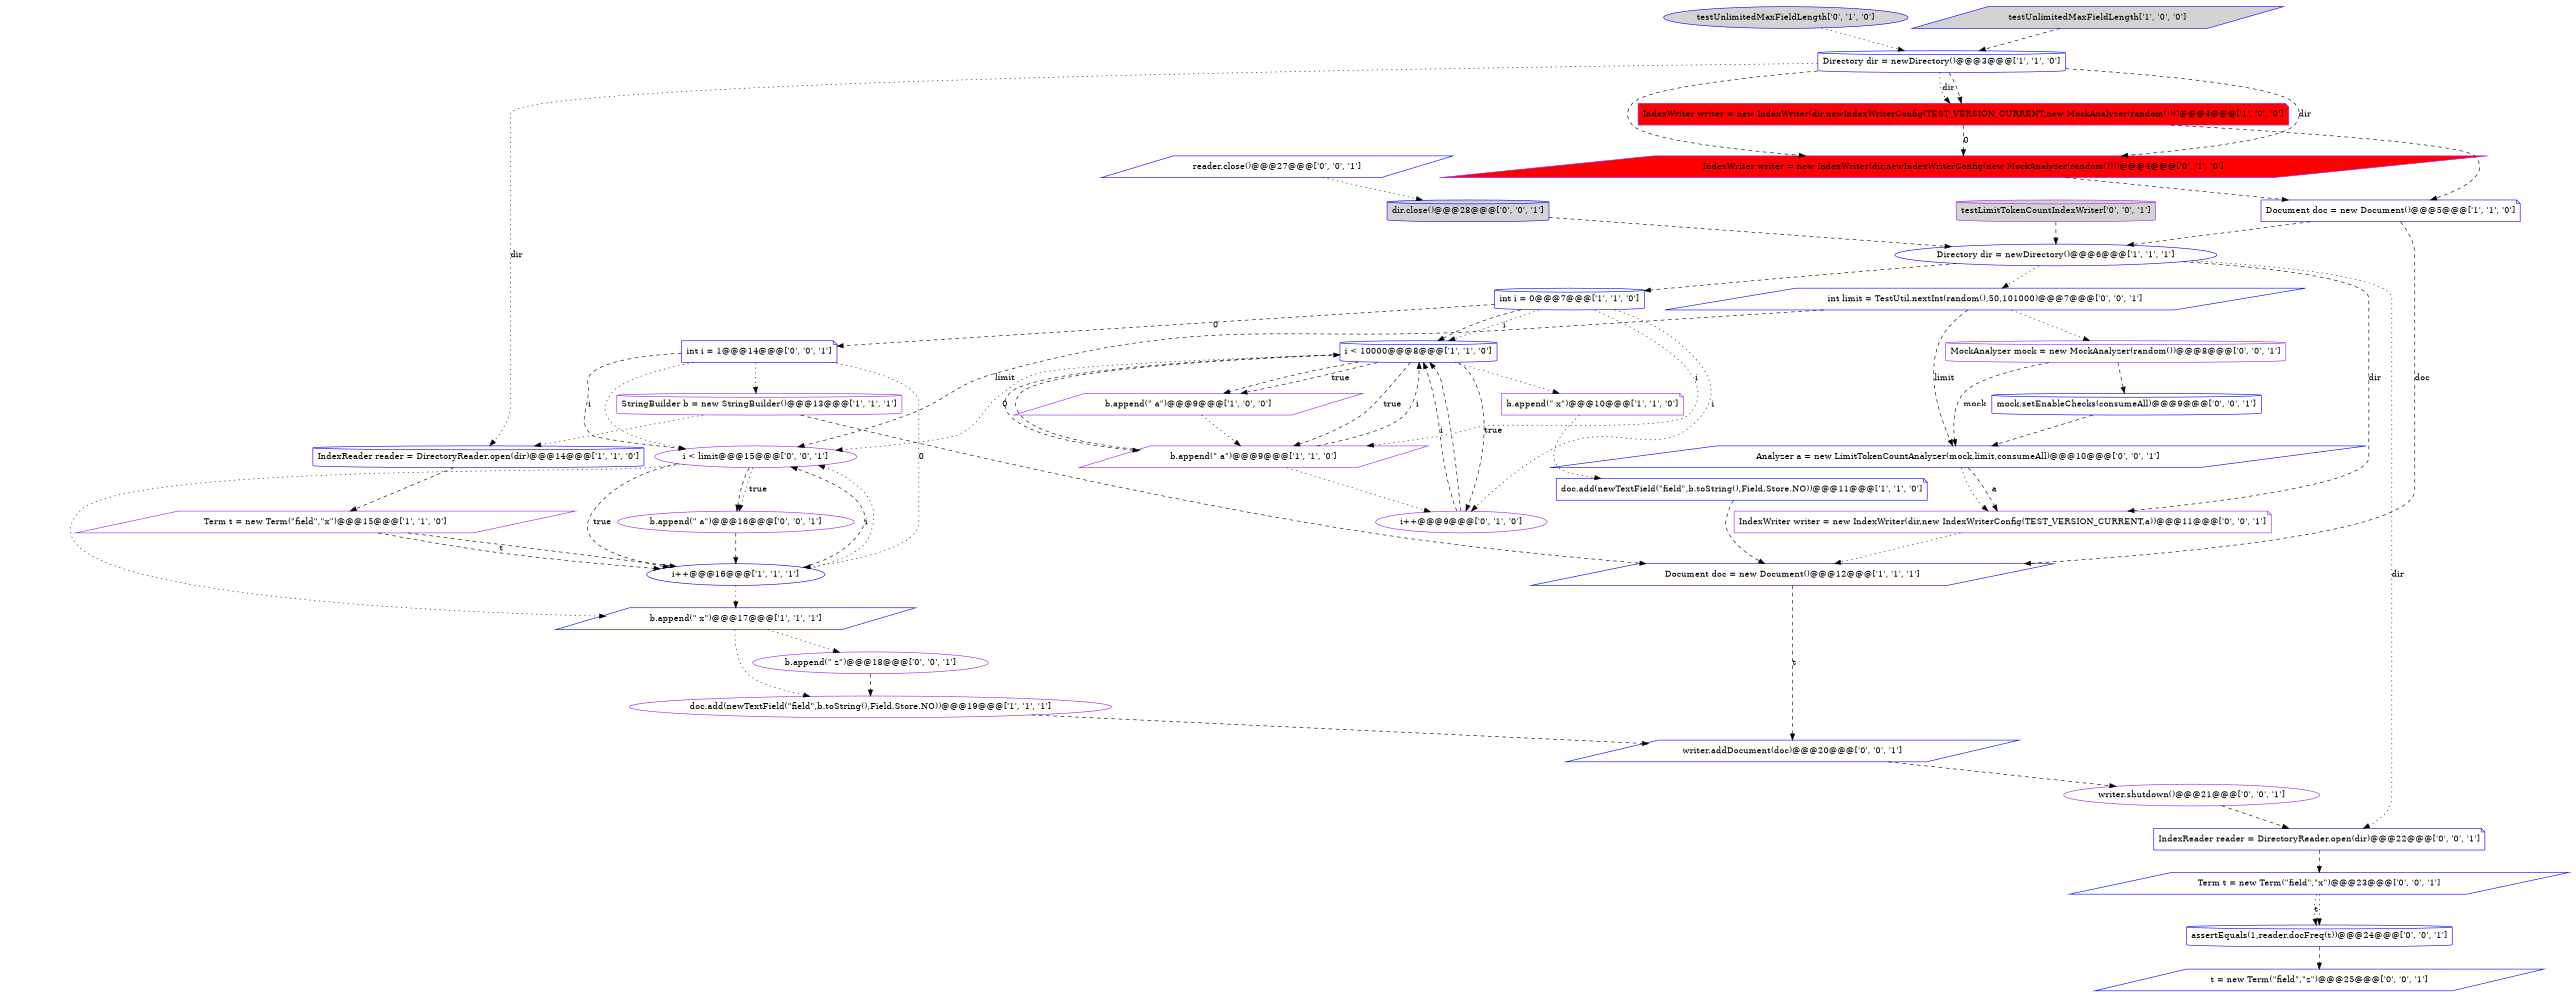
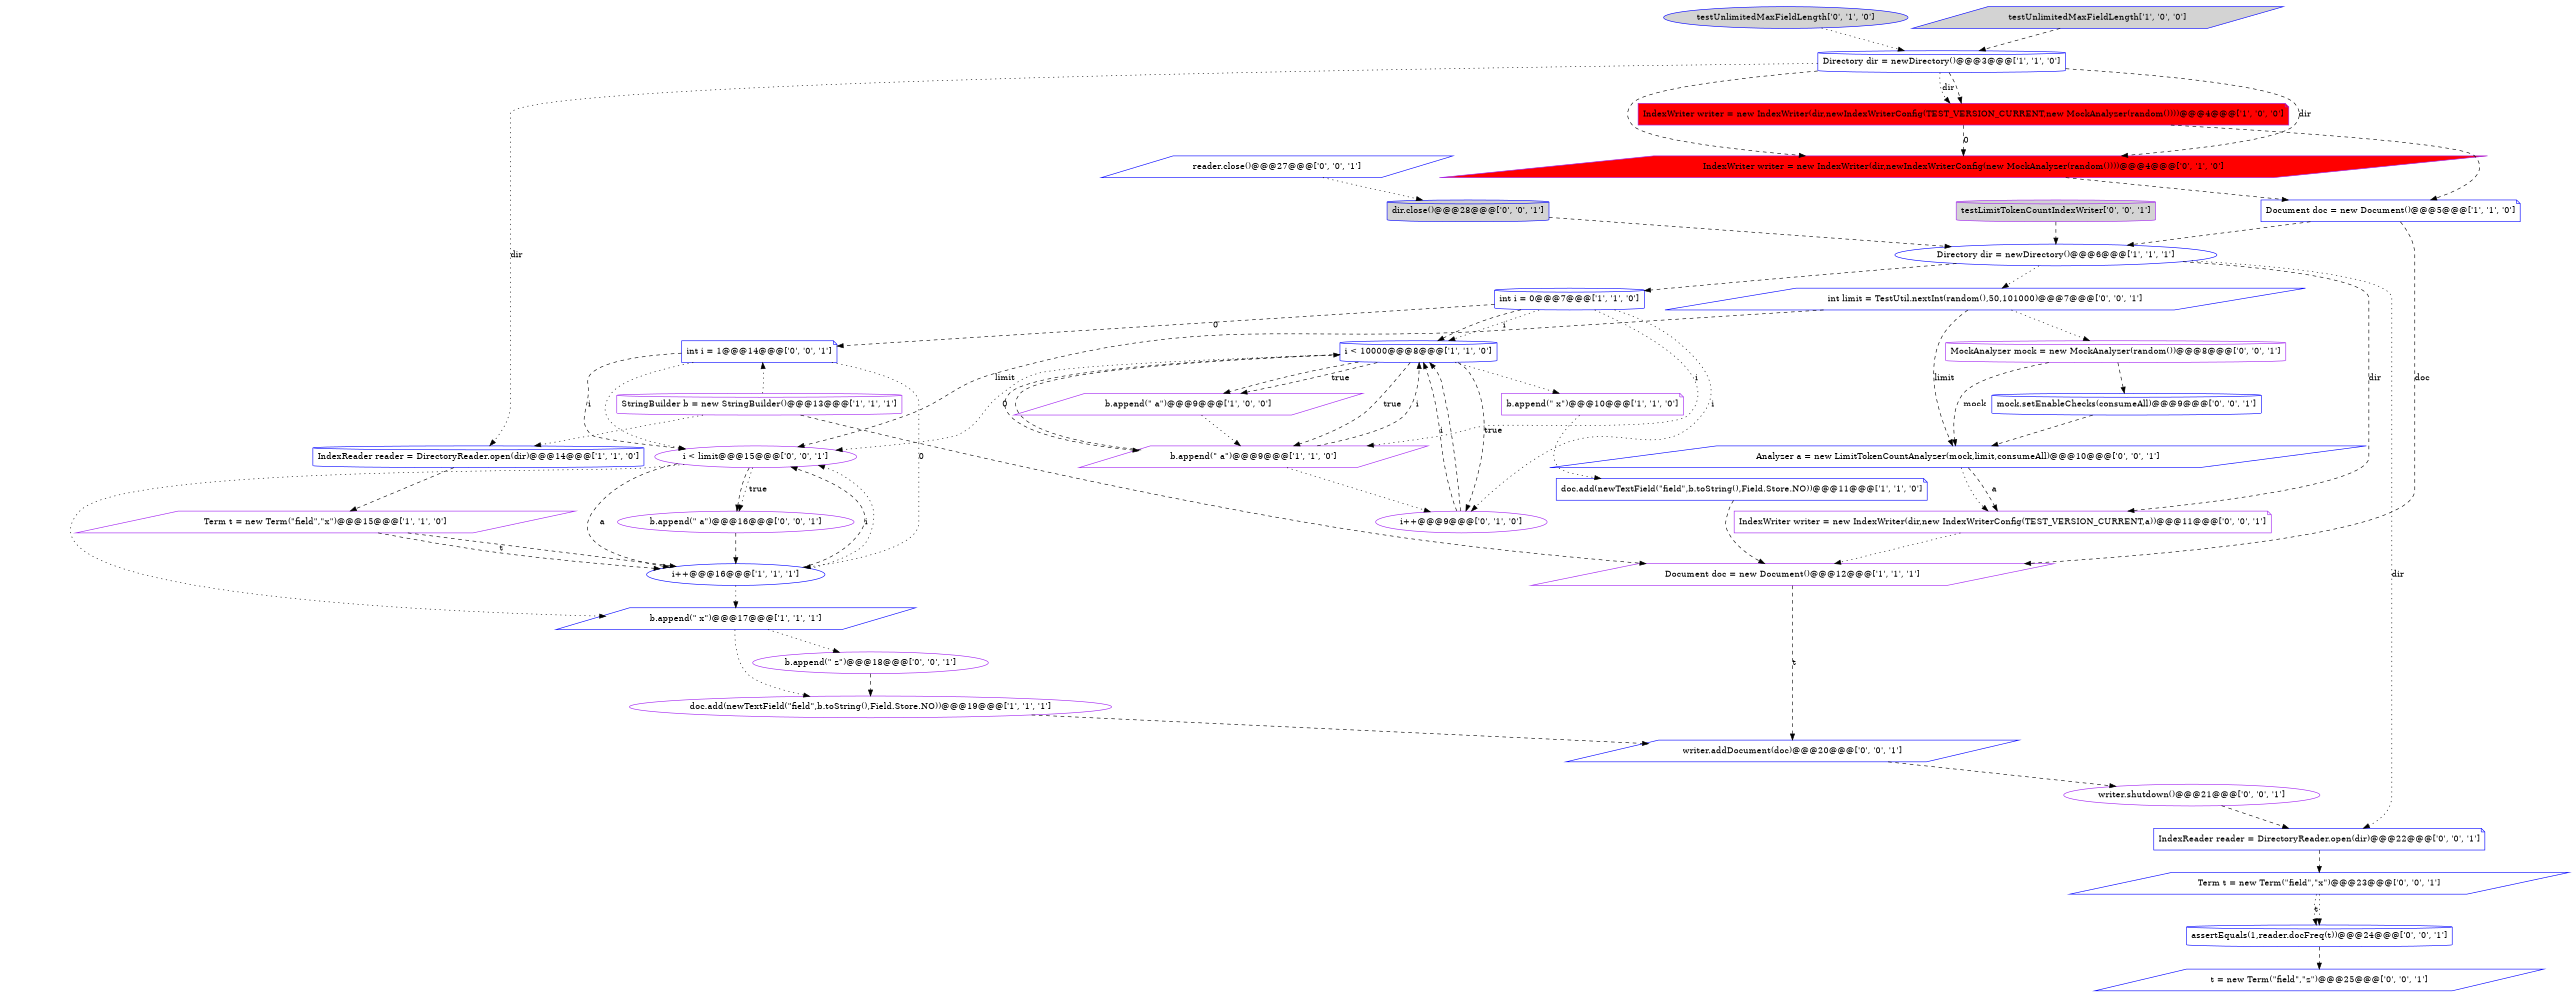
edge "int i = 1@@@14@@@['0', '0', '1']" -> "StringBuilder b = new StringBuilder()@@@13@@@['1', '1', '1']": reversed
edge "i < limit@@@15@@@['0', '0', '1']" -> "i++@@@16@@@['1', '1', '1']": label "true" -> "a"
node "Document doc = new Document()@@@12@@@['1', '1', '1']": color blue -> purple
